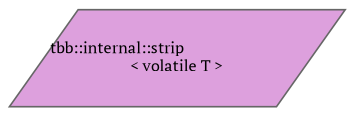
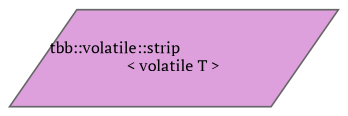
node "tbb::internal::strip < volatile T >": label "tbb::internal::strip < volatile T >" -> "tbb::volatile::strip < volatile T >"
